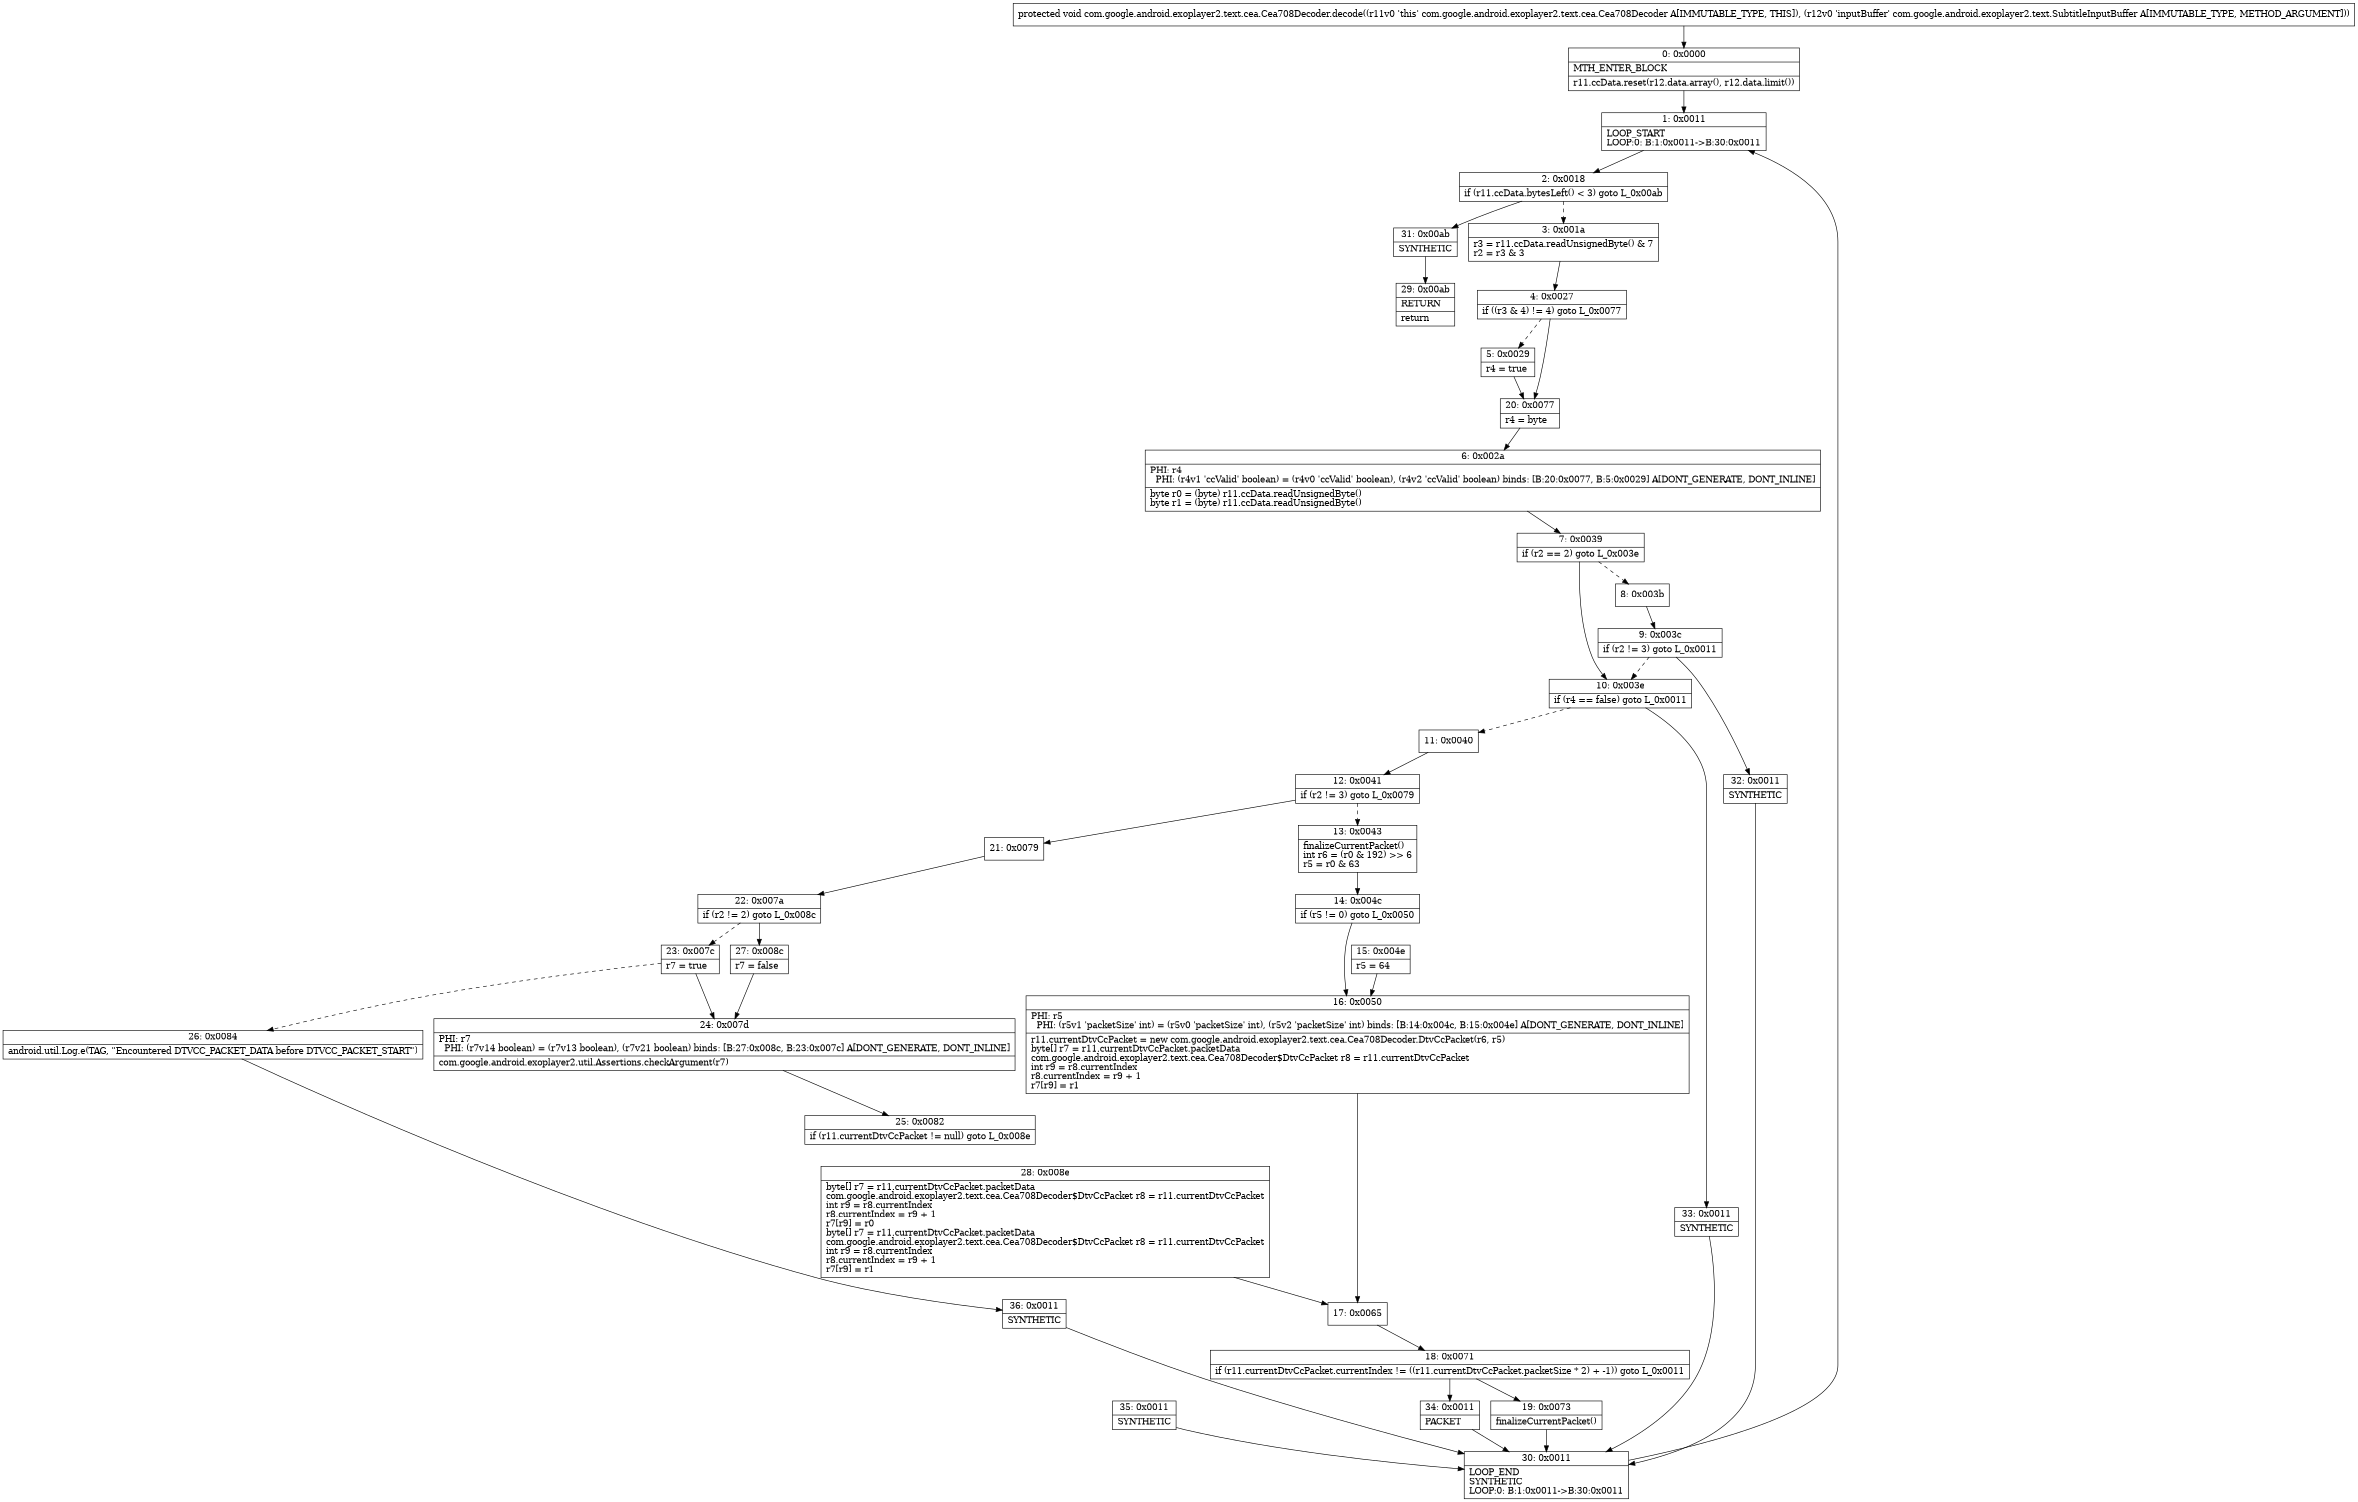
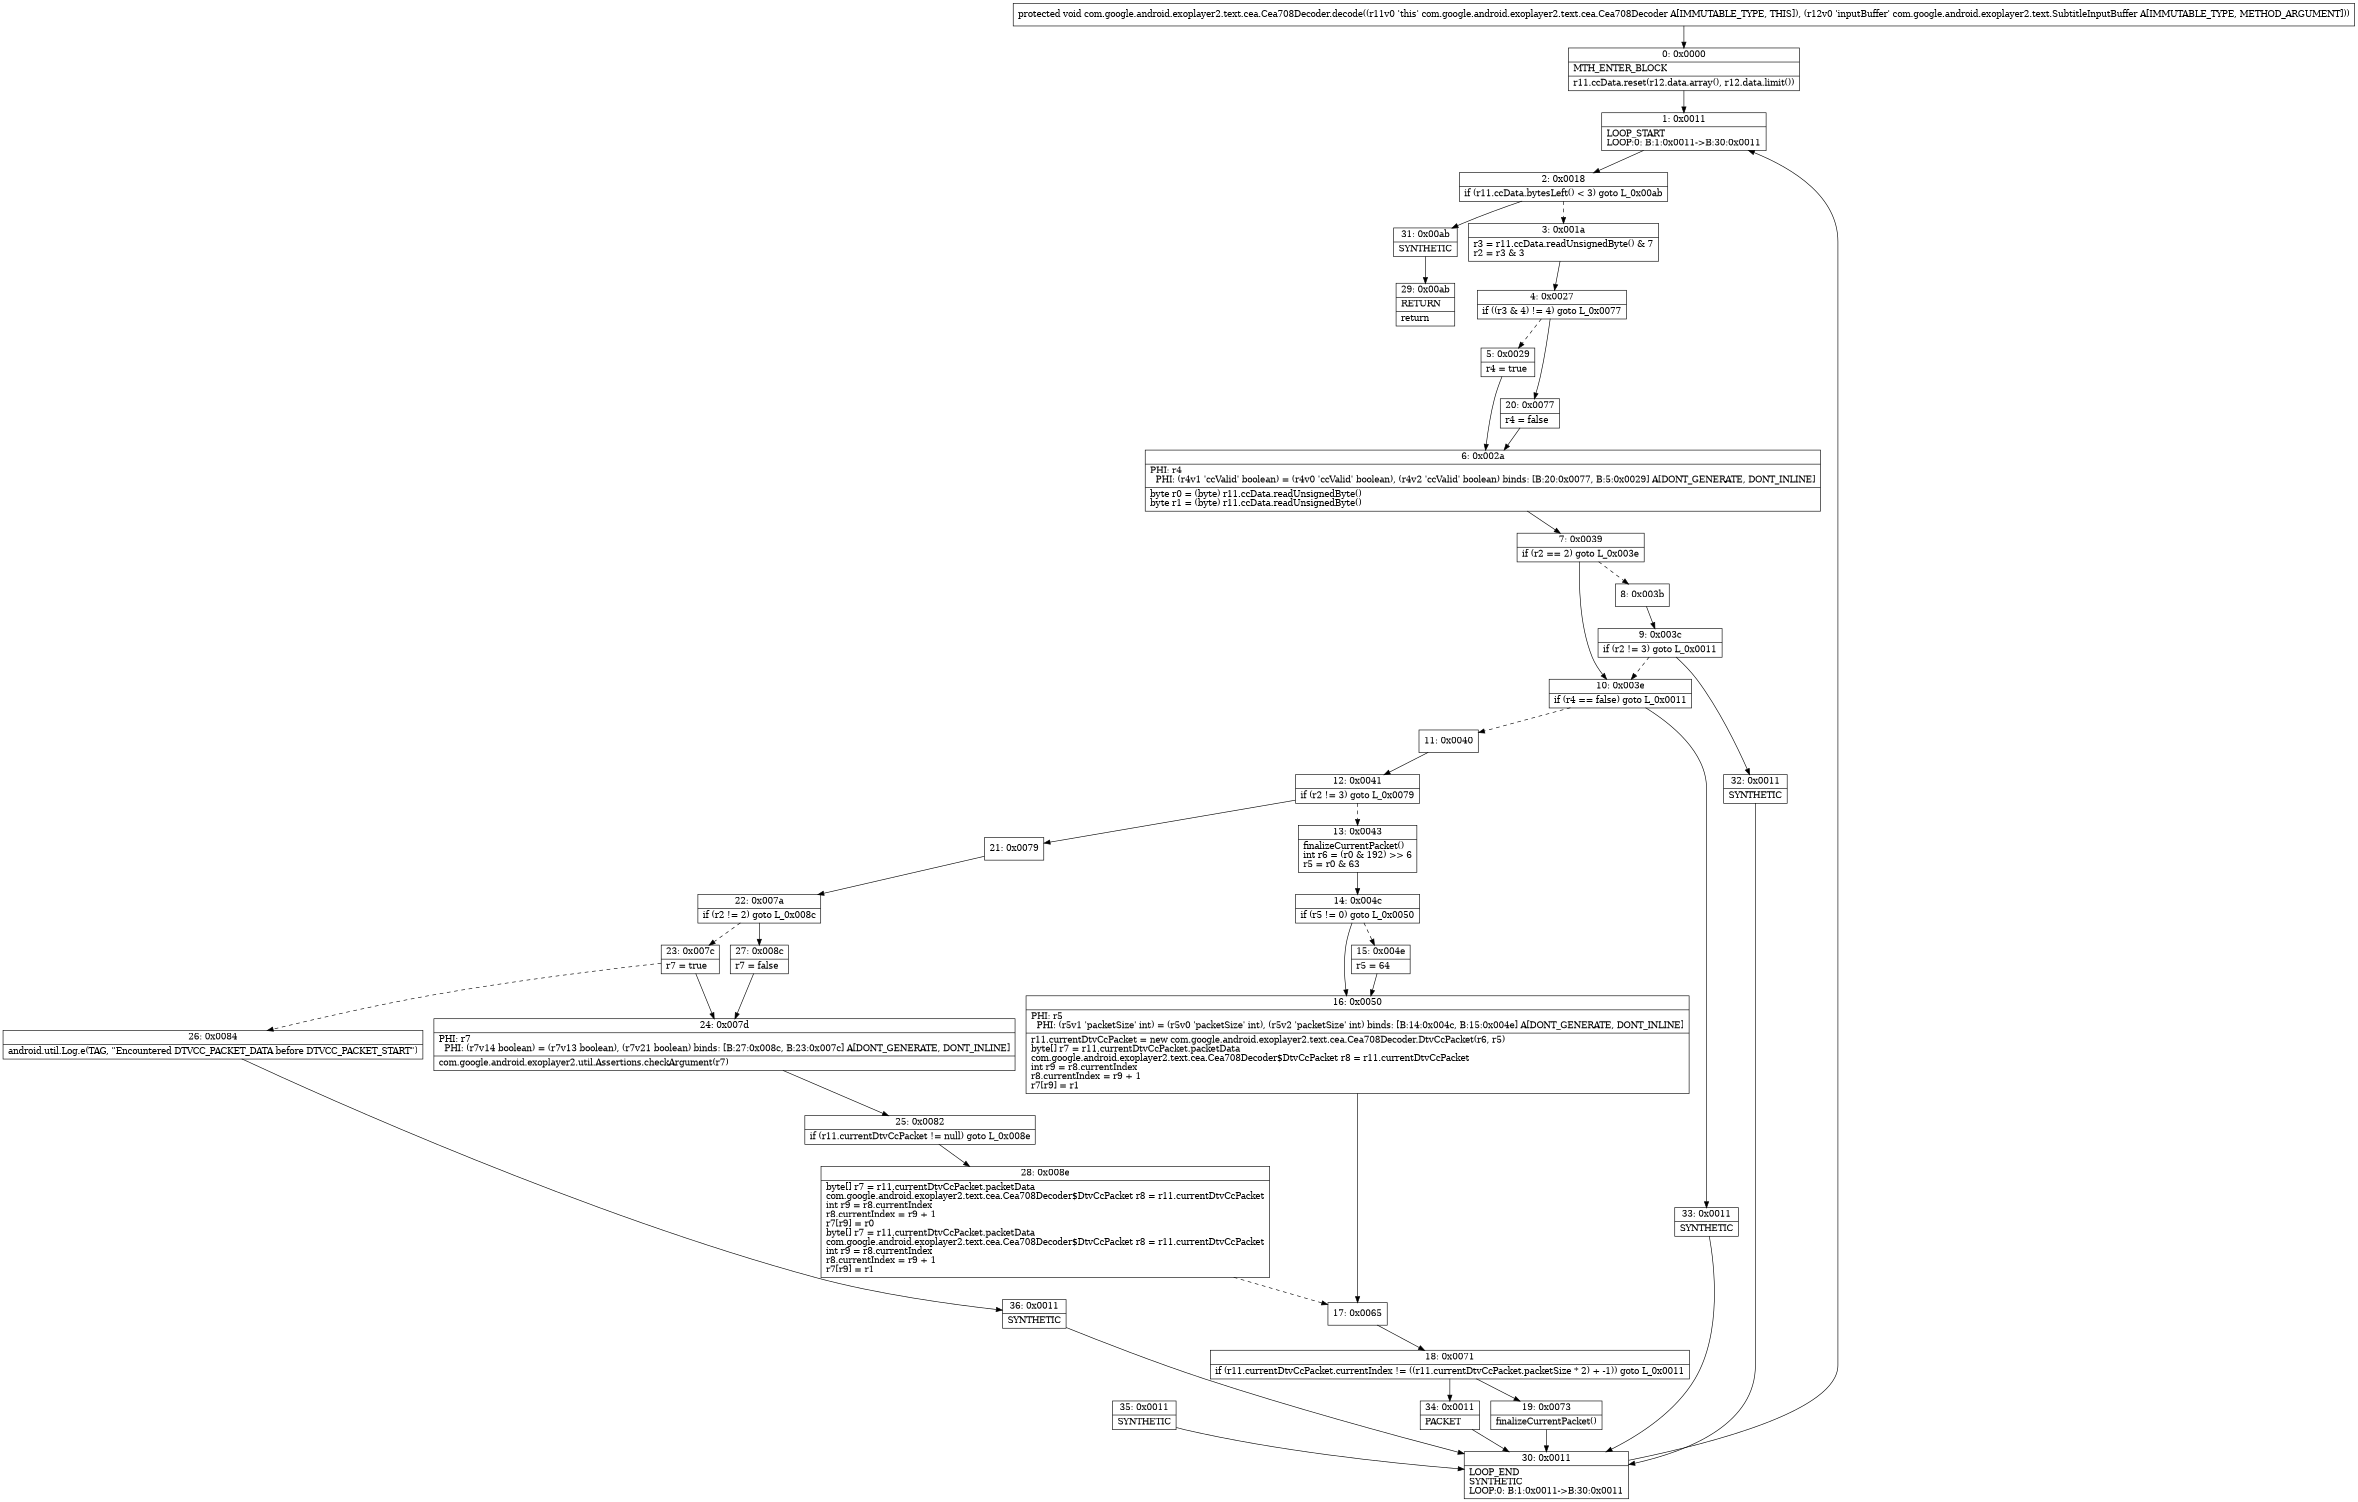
edge "5: 0x0029" -> "20: 0x0077": now "5: 0x0029" -> "6: 0x002a"
node "20: 0x0077": text "r4 = byte" -> "r4 = false"
edge "14: 0x004c" -> "15: 0x004e": added
edge "25: 0x0082" -> "28: 0x008e": added
edge "28: 0x008e" -> "17: 0x0065": style solid -> dashed
